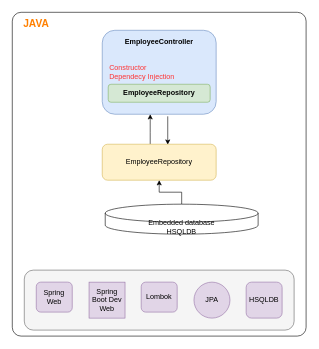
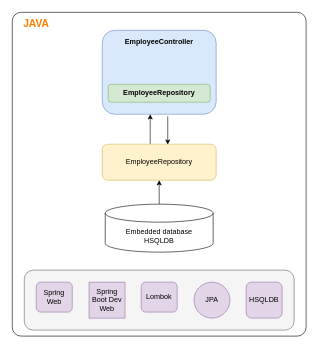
node "Constructor Dependecy Injection": removed
node "Embedded database HSQLDB": size 153x30 -> 108x48
